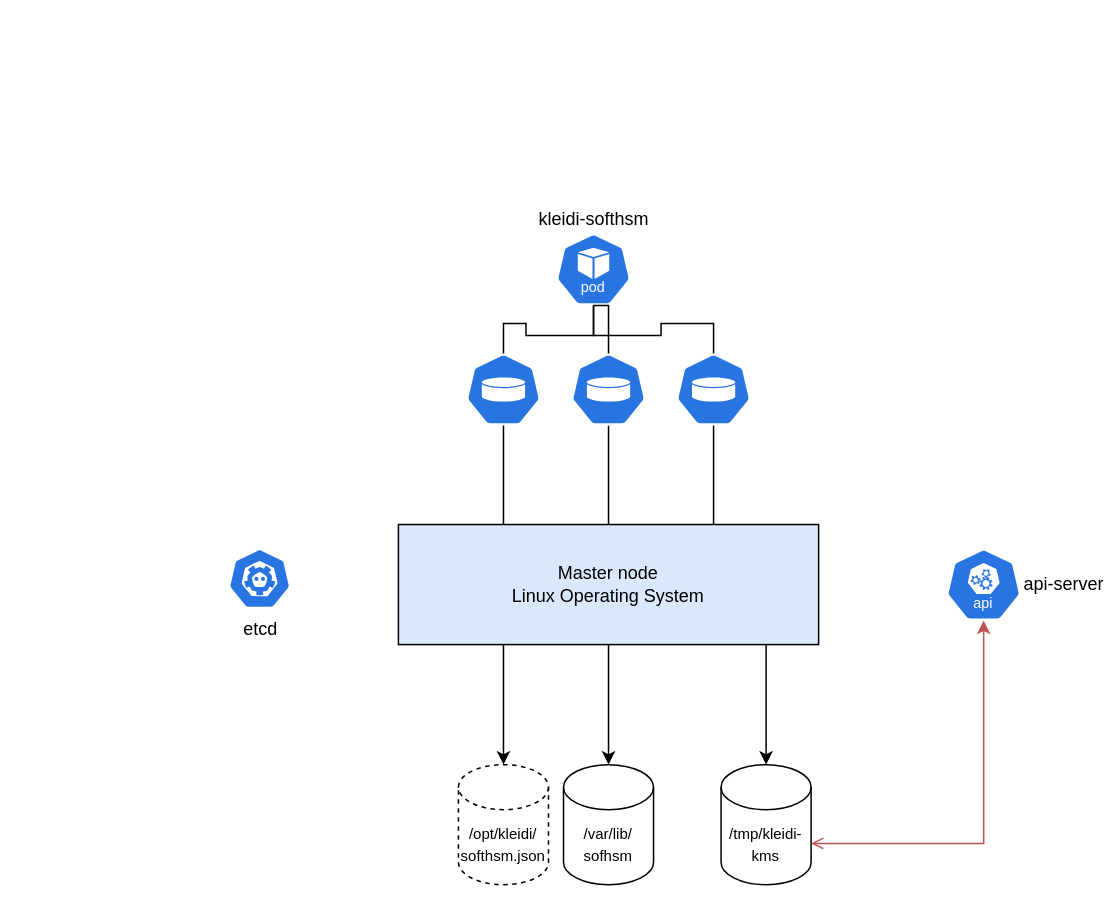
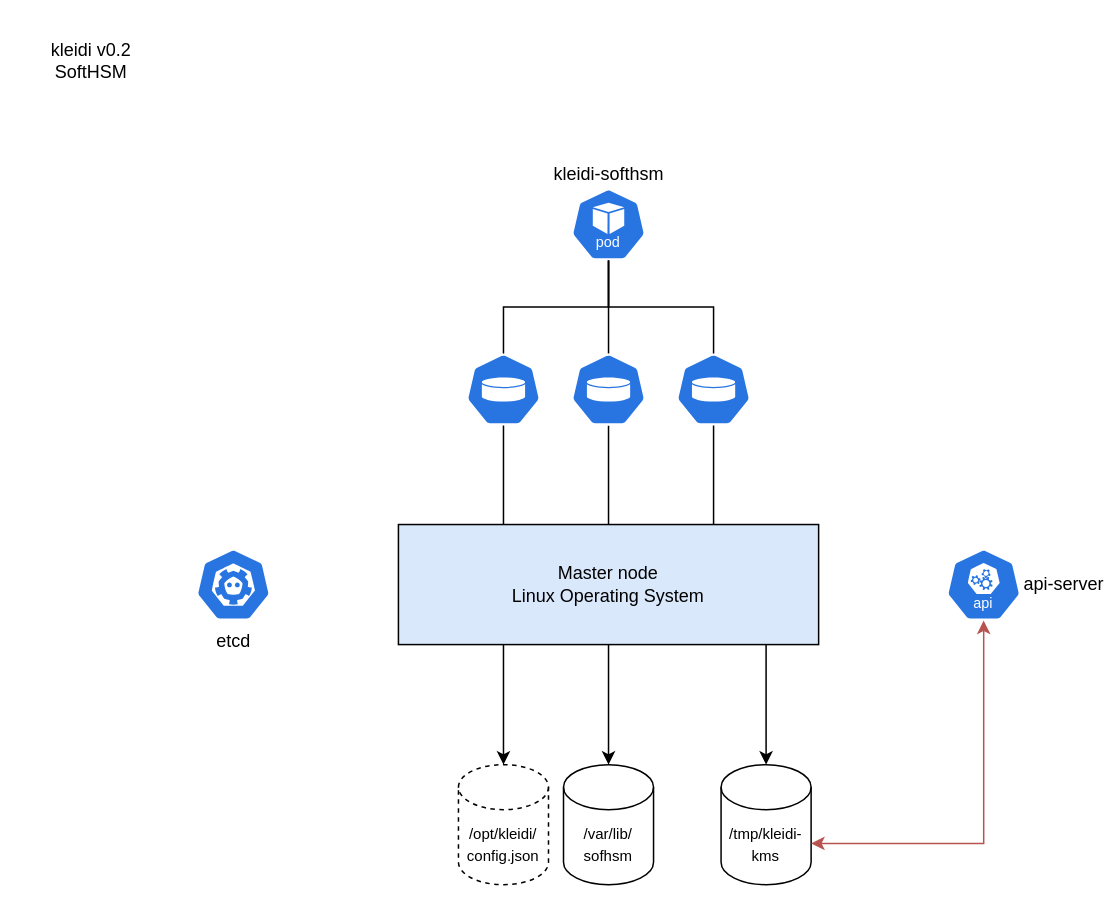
node "kleidi v0.2 SoftHSM": added
node "kleidi-softhsm": moved (593, 269) -> (608, 224)
node "etcd": size 128x60 -> 75x72
edge "api-server" -- "/tmp/kleidi-kms": arrowhead open -> classic
node "/opt/kleidi/ softhsm.json": label "/opt/kleidi/ softhsm.json" -> "/opt/kleidi/ config.json"
